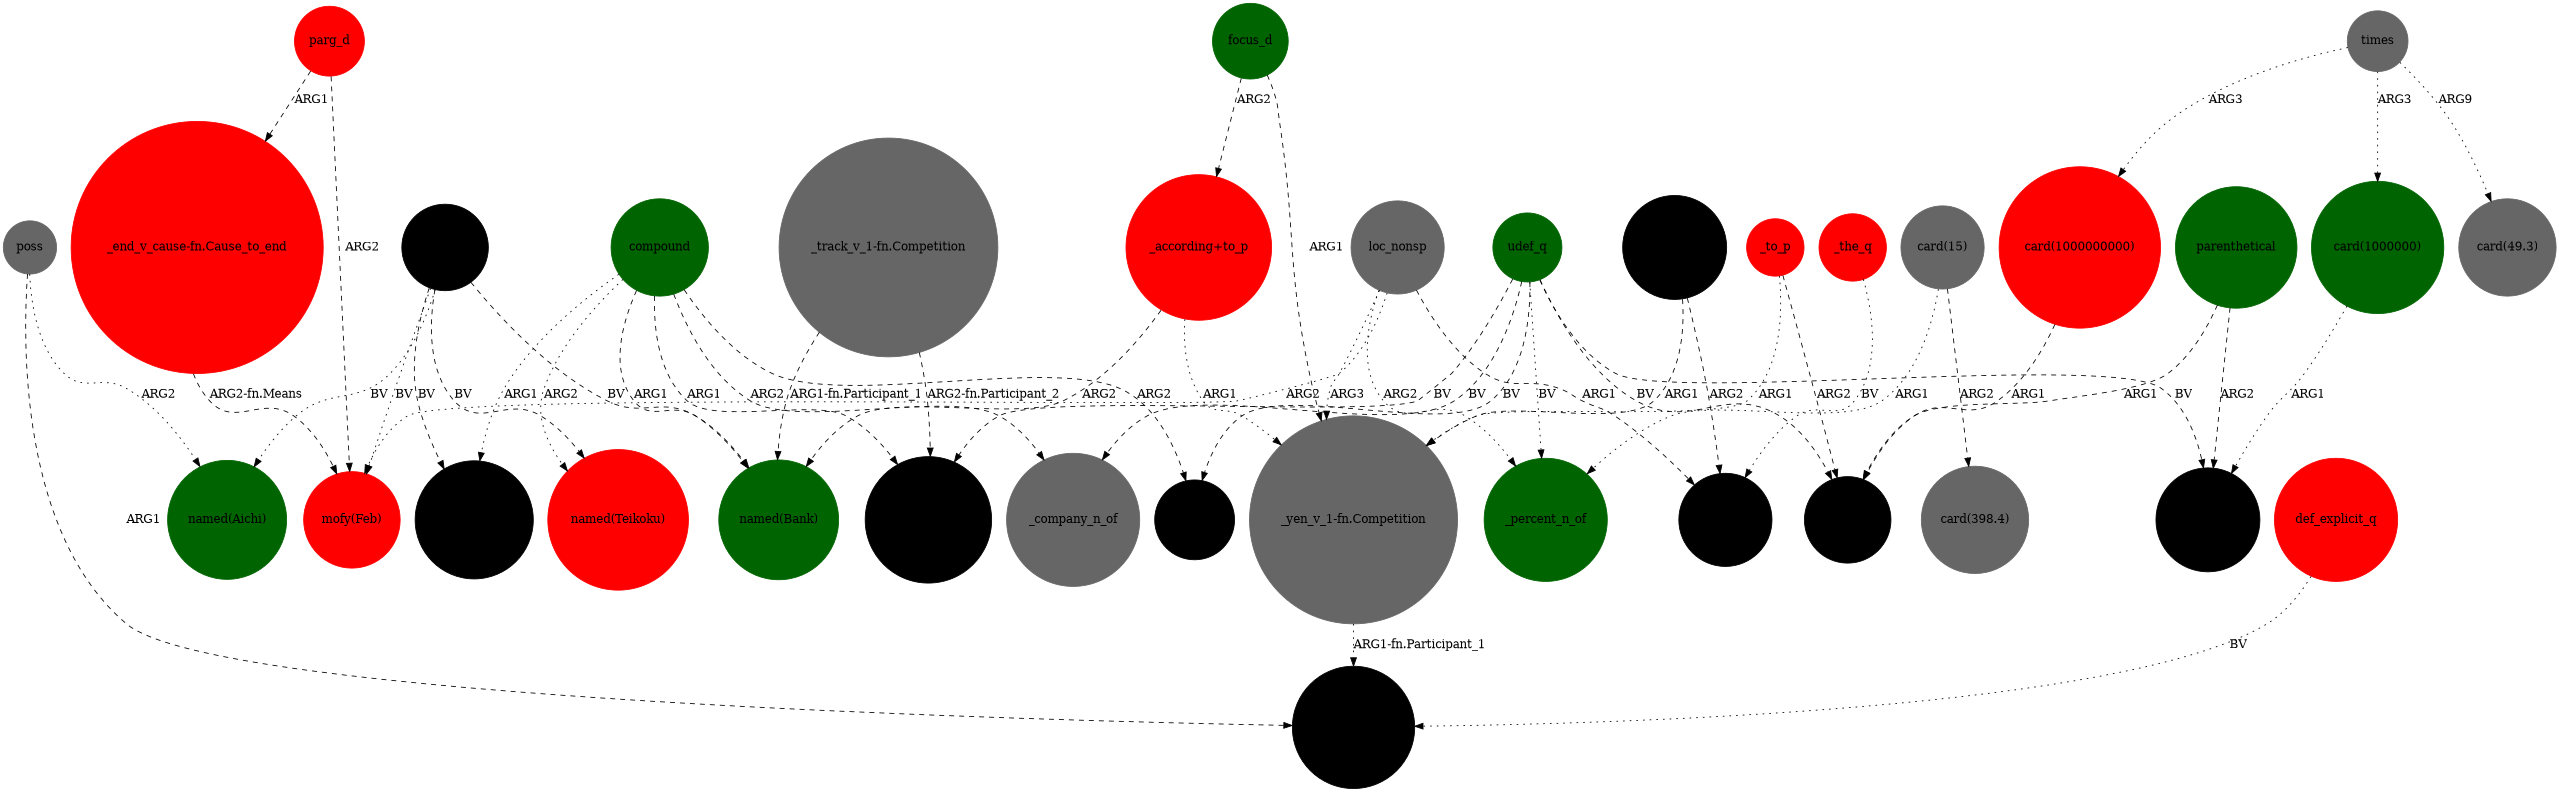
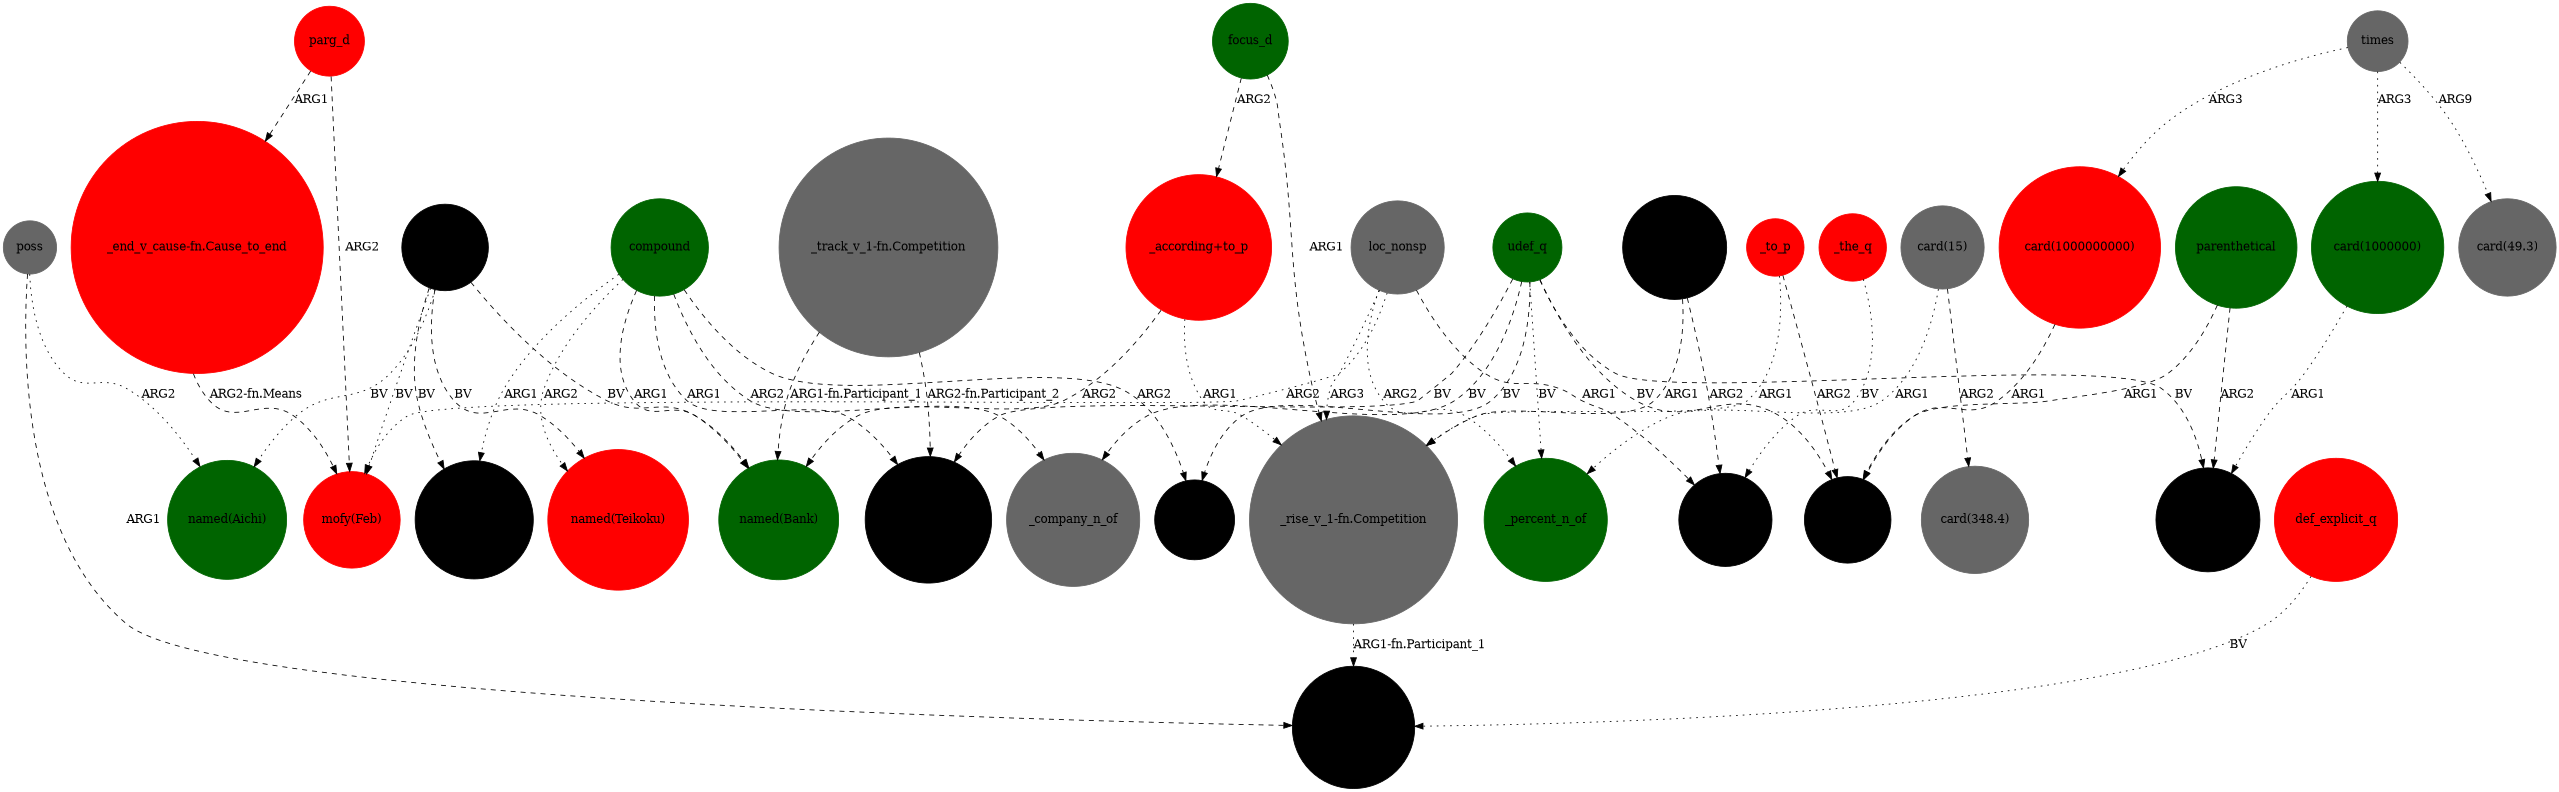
node "_yen_v_1-fn.Competition": label "_yen_v_1-fn.Competition" -> "_rise_v_1-fn.Competition"
node "card(398.4)": label "card(398.4)" -> "card(348.4)"
